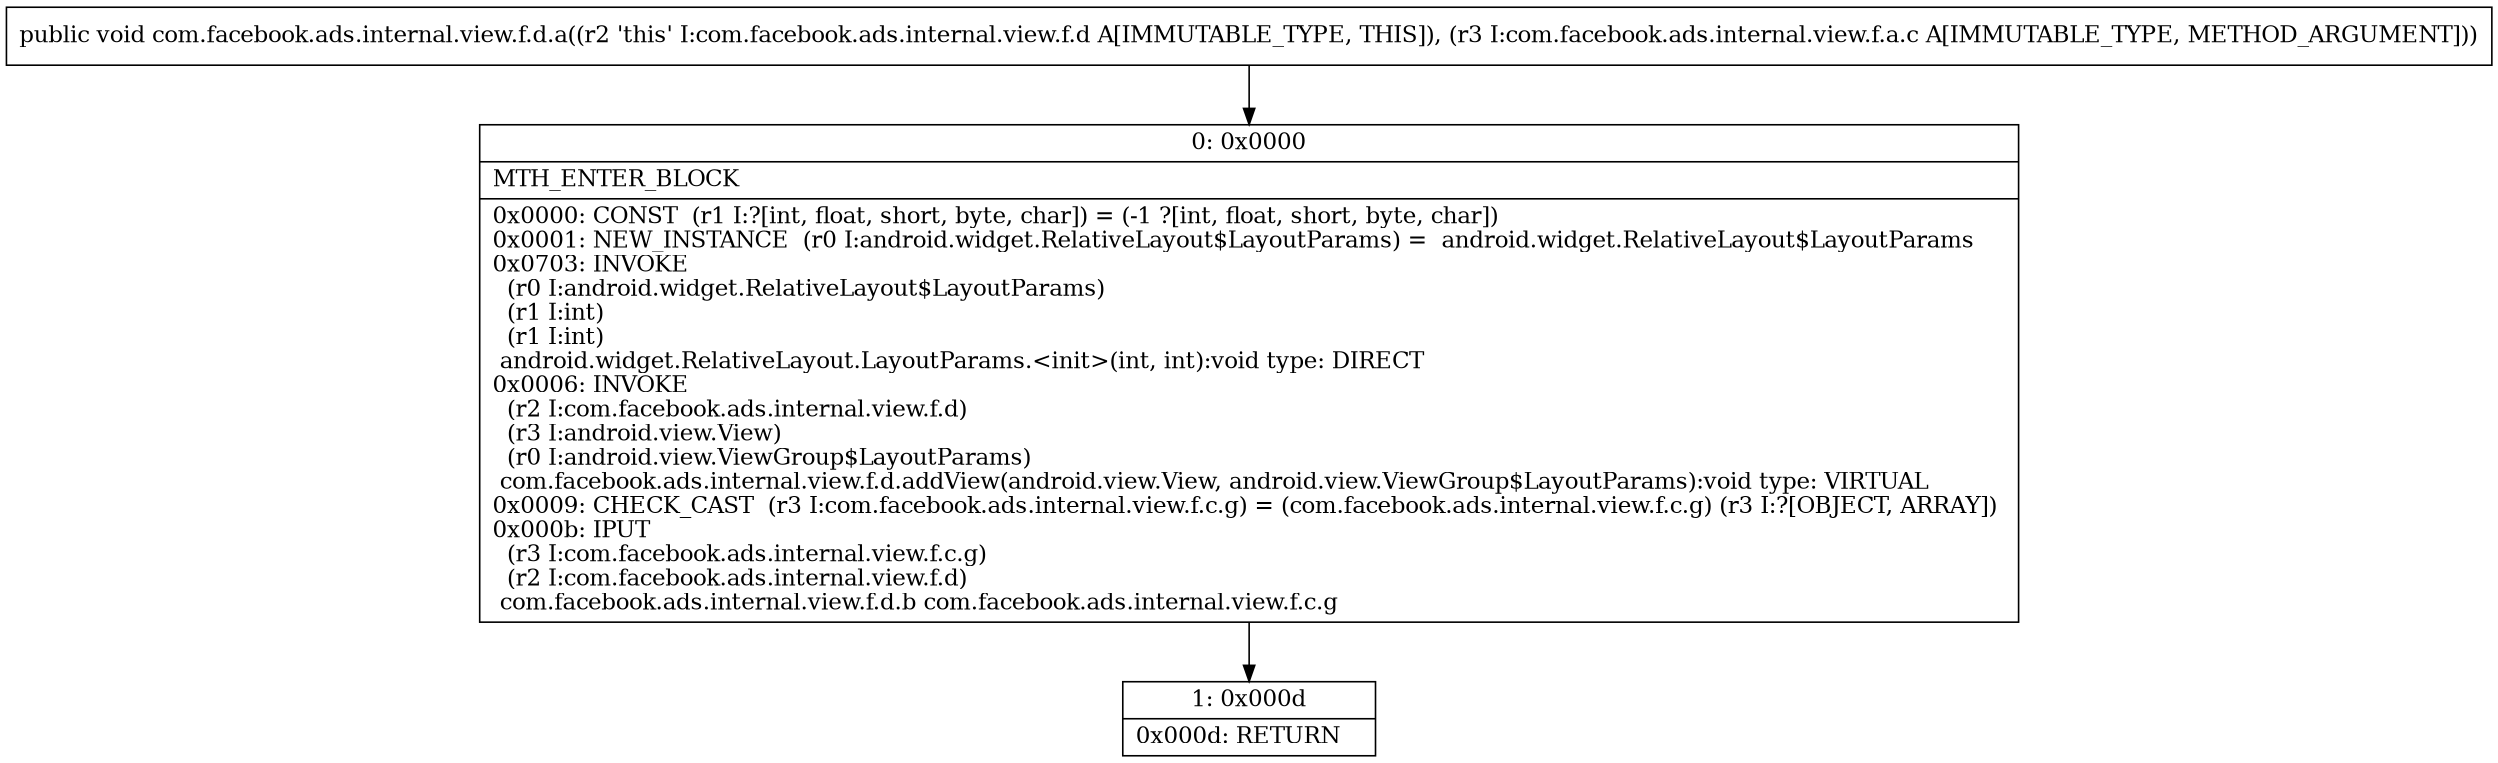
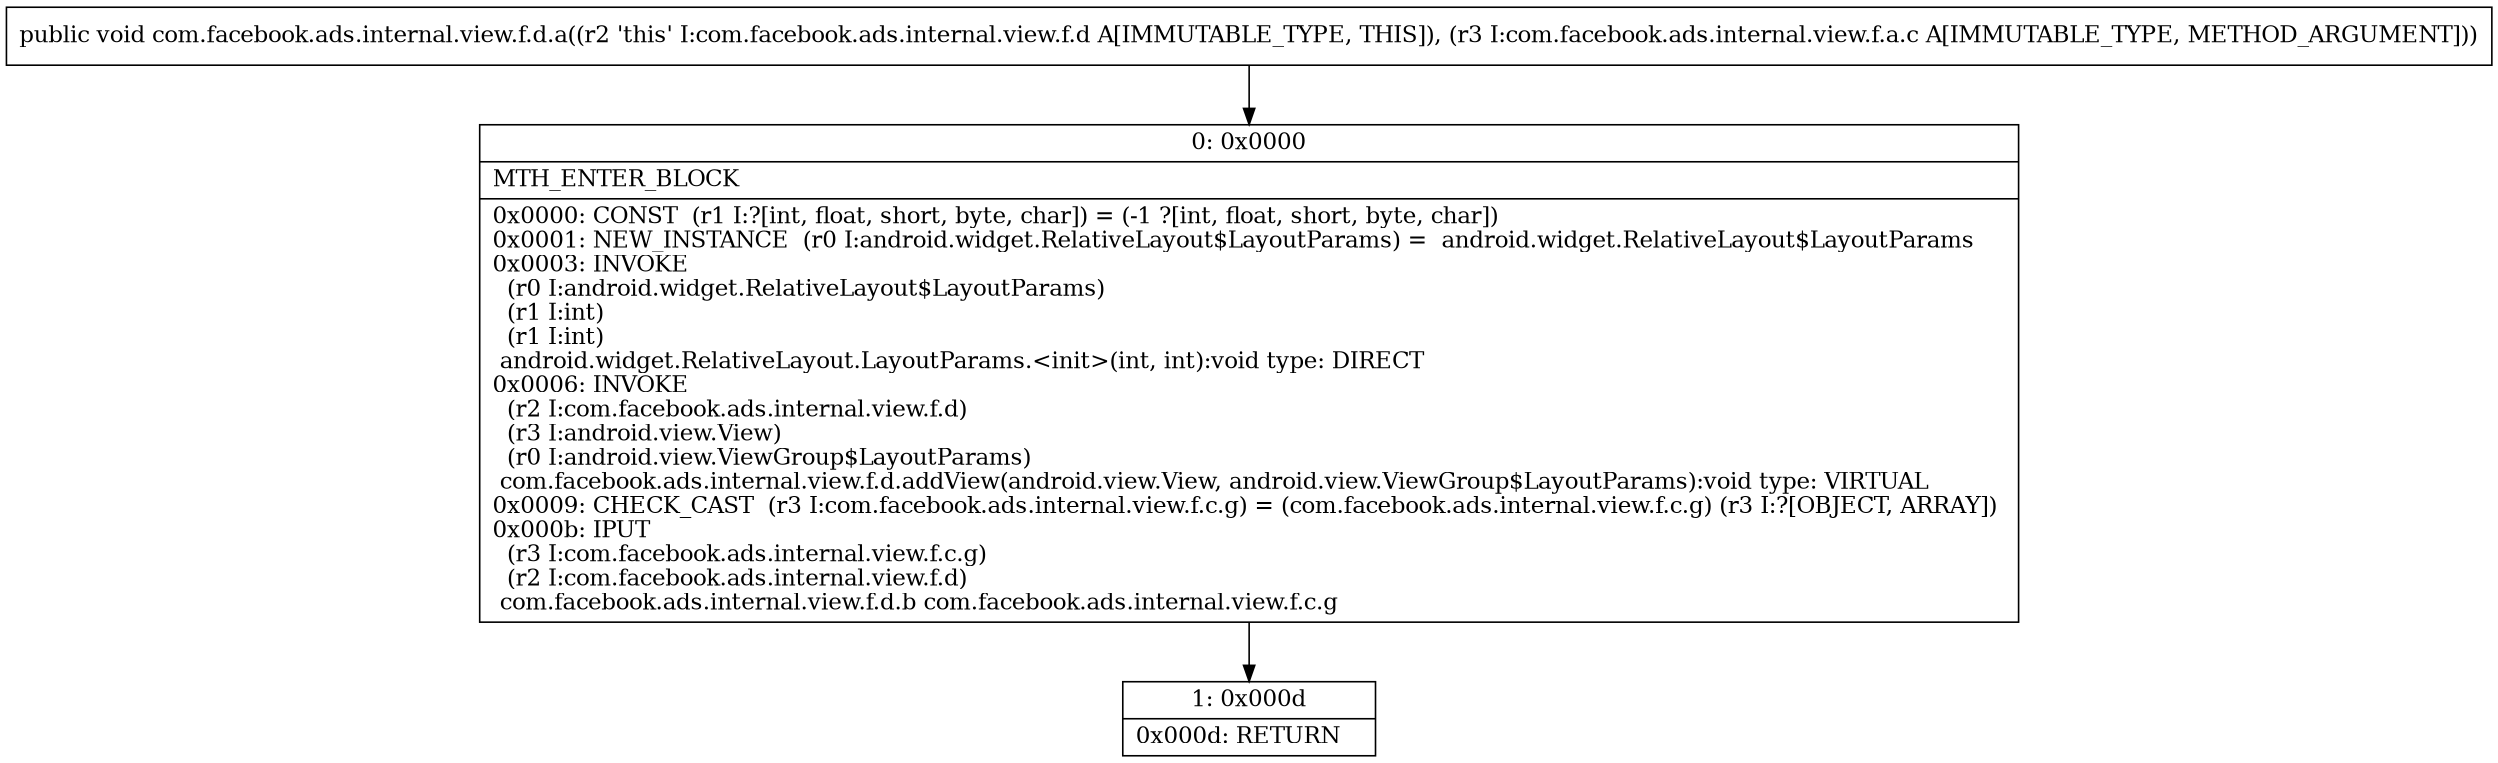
node "0: 0x0000": text "0x0703: INVOKE" -> "0x0003: INVOKE"
